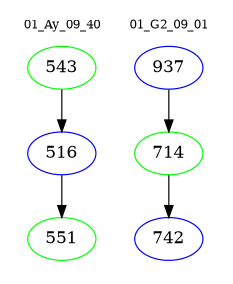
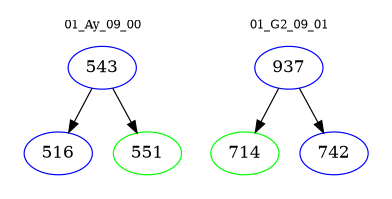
cluster "01_Ay_09_40": label "01_Ay_09_40" -> "01_Ay_09_00"
node "543": color green -> blue
edge "516" -> "551": now "543" -> "551"
edge "714" -> "742": now "937" -> "742"
